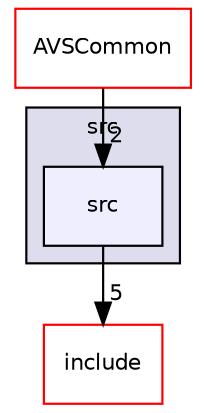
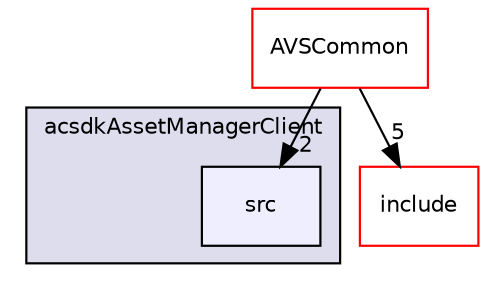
cluster "src": label "src" -> "acsdkAssetManagerClient"
edge "src" -> "include": now "AVSCommon" -> "include"
